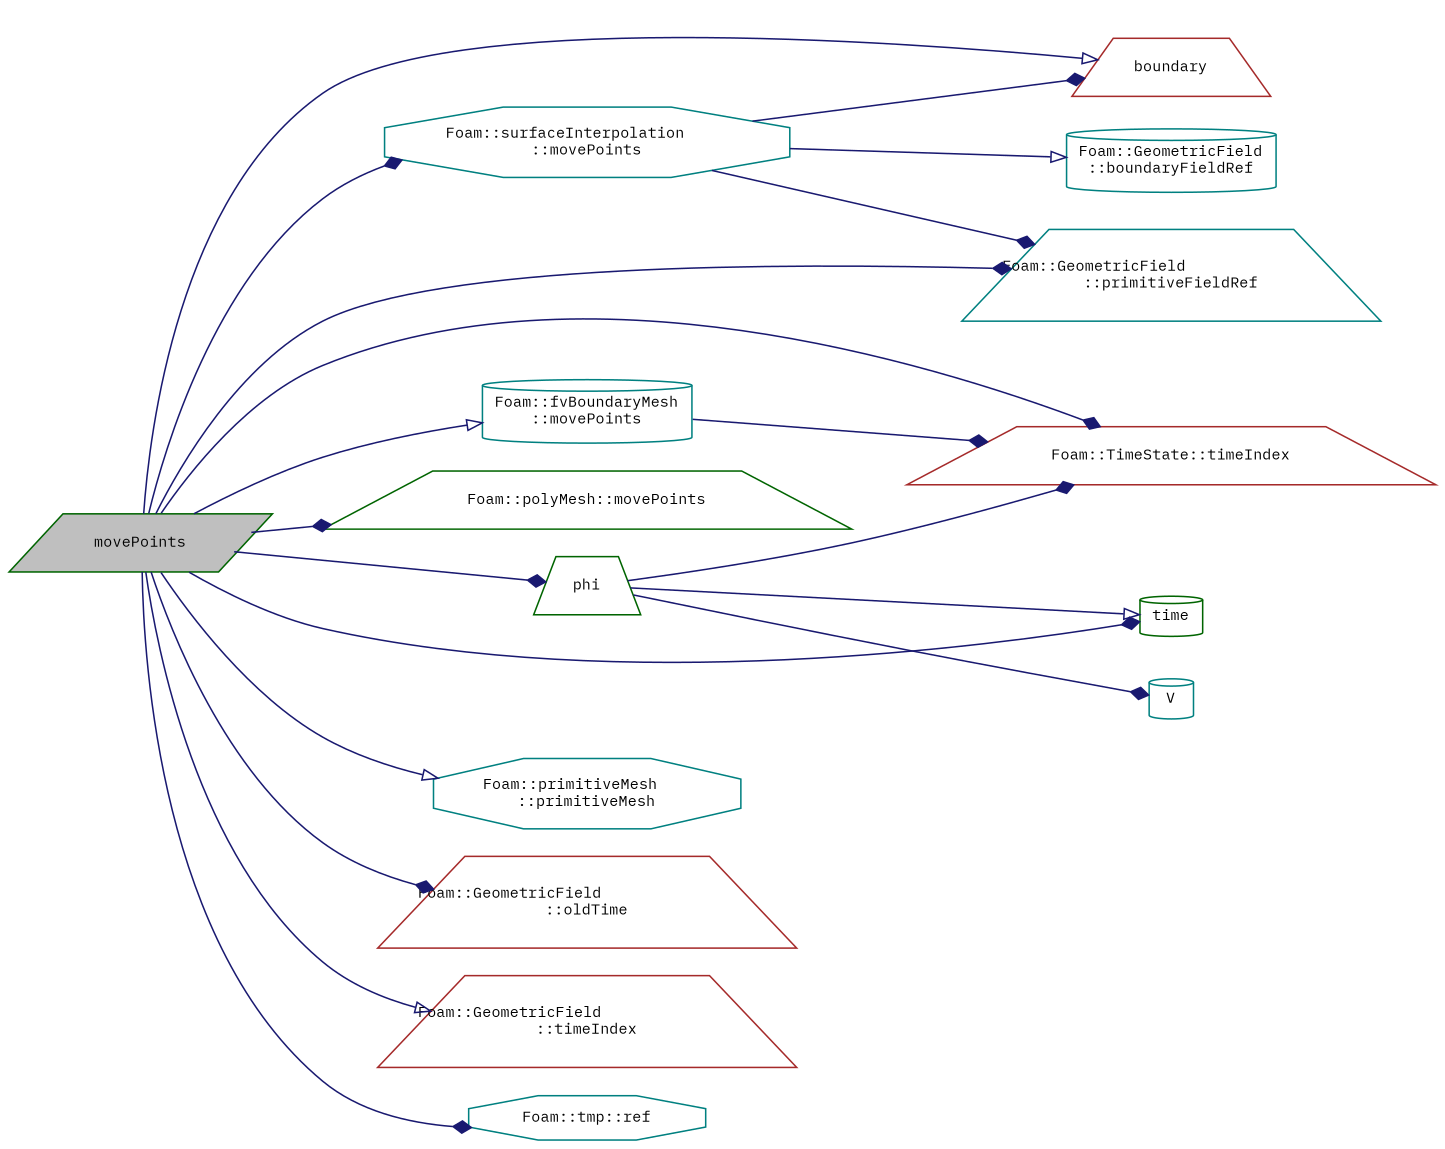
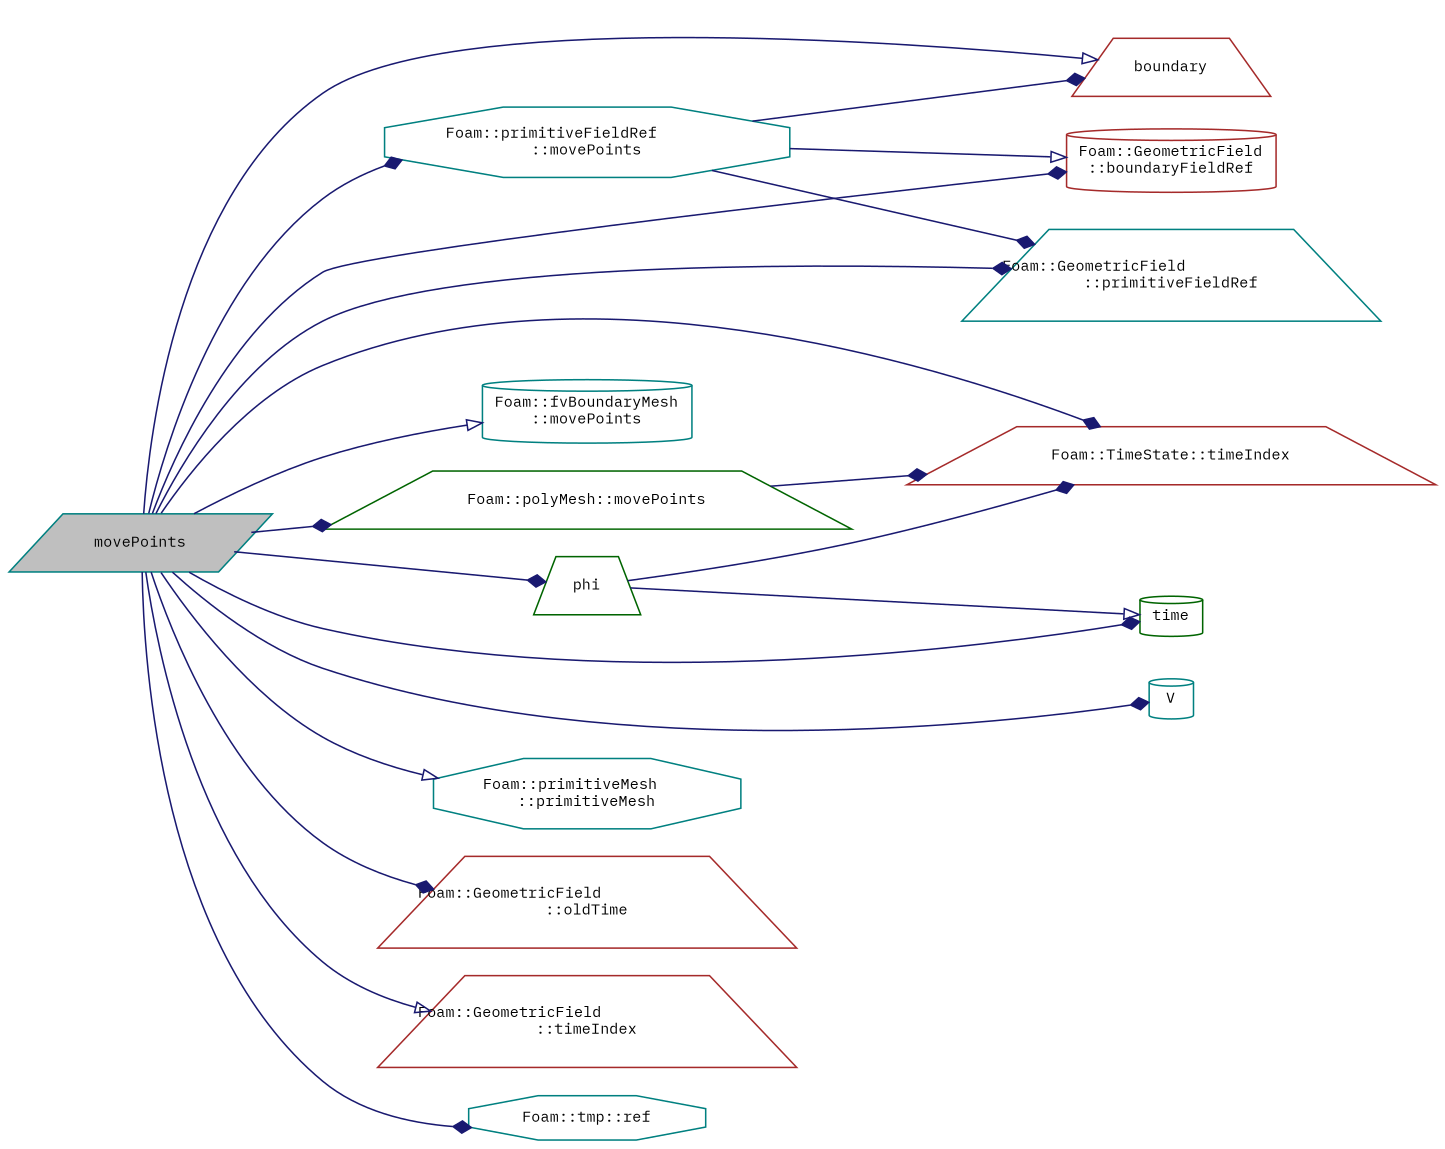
node "Foam::surfaceInterpolation ::movePoints": label "Foam::surfaceInterpolation ::movePoints" -> "Foam::primitiveFieldRef ::movePoints"
node "Foam::GeometricField ::boundaryFieldRef": color teal -> brown
edge "movePoints" -> "Foam::GeometricField ::boundaryFieldRef": added
edge "Foam::fvBoundaryMesh ::movePoints" -> "Foam::TimeState::timeIndex": now "Foam::polyMesh::movePoints" -> "Foam::TimeState::timeIndex"
node "movePoints": color darkgreen -> teal
edge "phi" -> "V": now "movePoints" -> "V"
